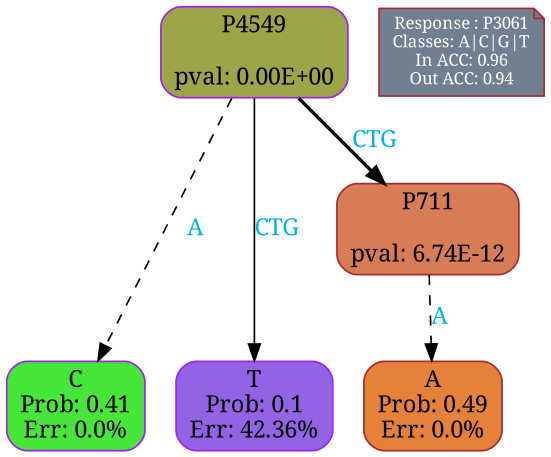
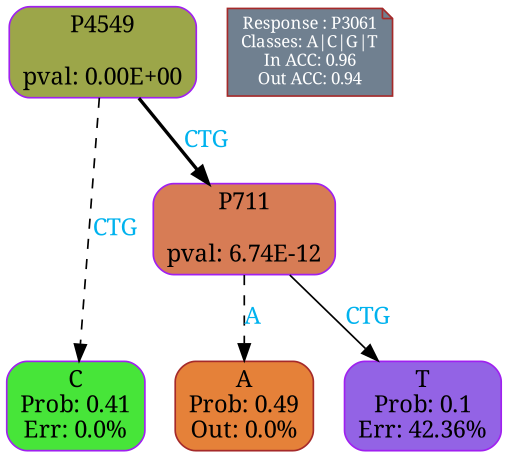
edge "P4549 pval: 0.00E+00" -> "T Prob: 0.1 Err: 42.36%": now "P711 pval: 6.74E-12" -> "T Prob: 0.1 Err: 42.36%"
edge "P4549 pval: 0.00E+00" -> "C Prob: 0.41 Err: 0.0%": label "A" -> "CTG"
node "P711 pval: 6.74E-12": color brown -> purple
node "A Prob: 0.49 Err: 0.0%": label "A Prob: 0.49 Err: 0.0%" -> "A Prob: 0.49 Out: 0.0%"
